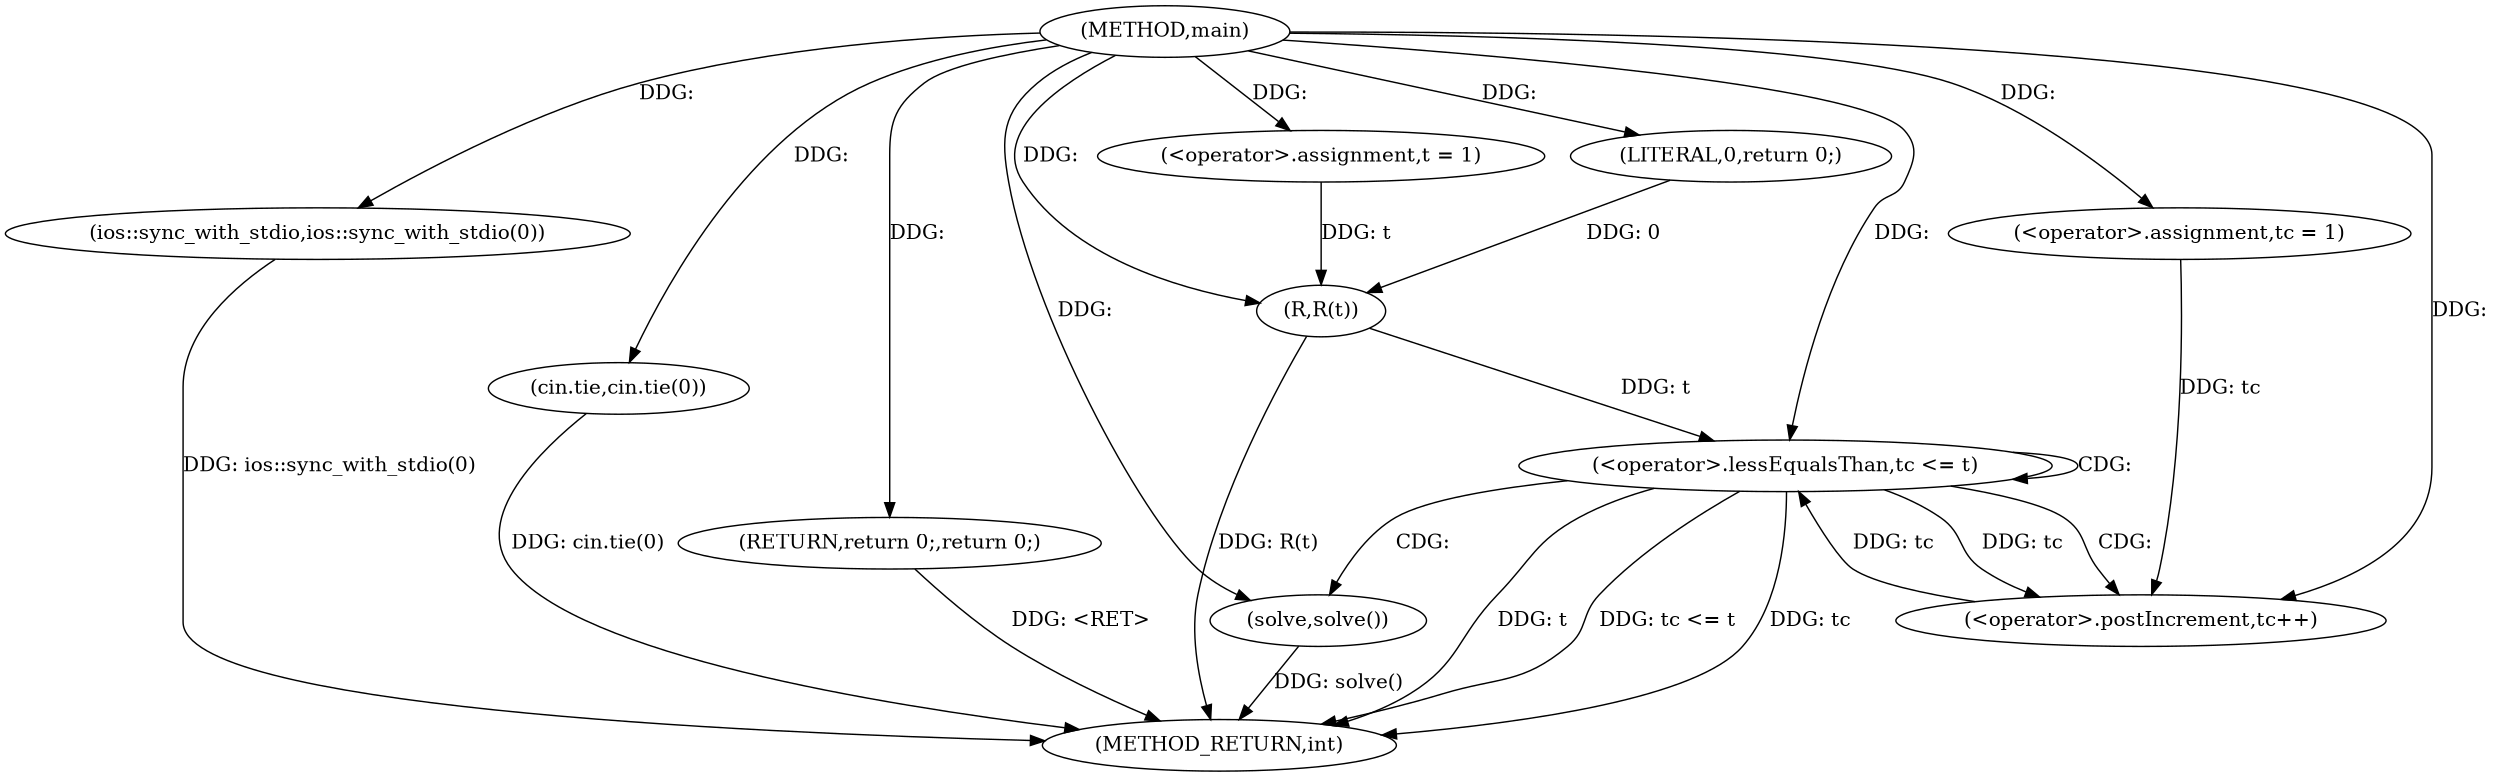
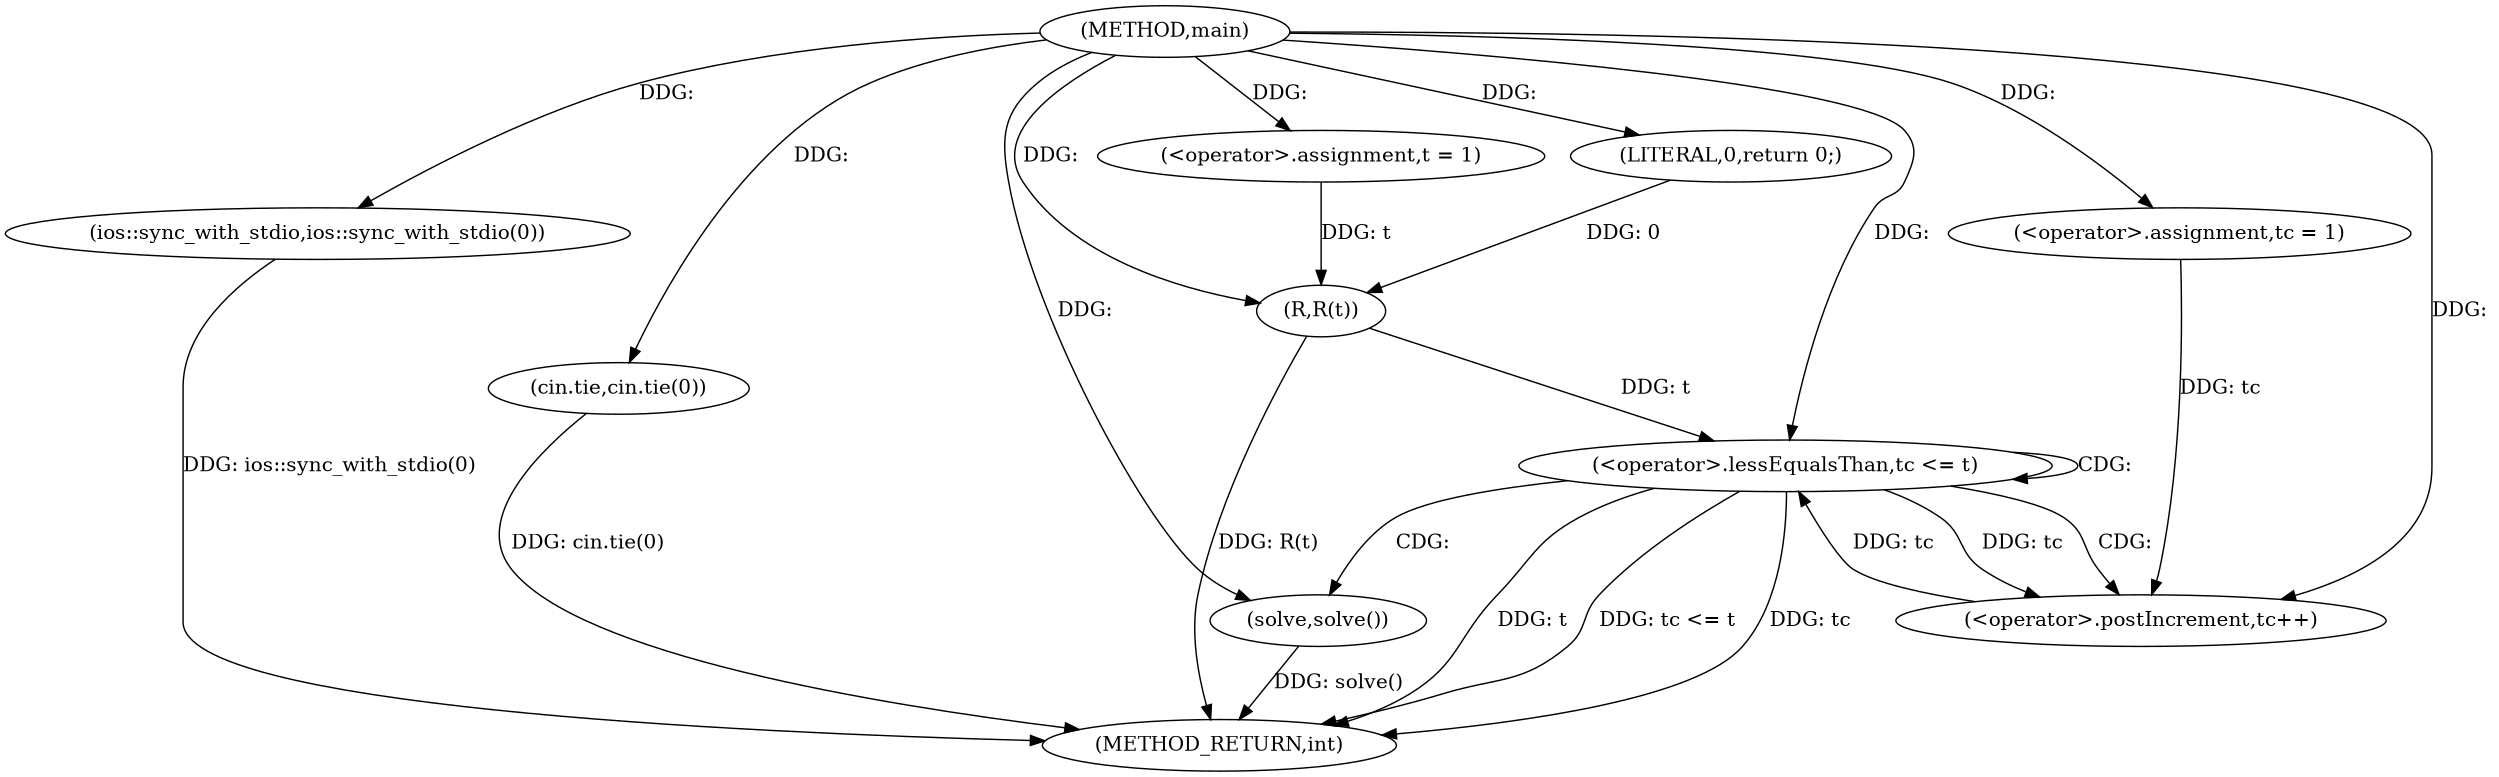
node "(RETURN,return 0;,return 0;)": removed
